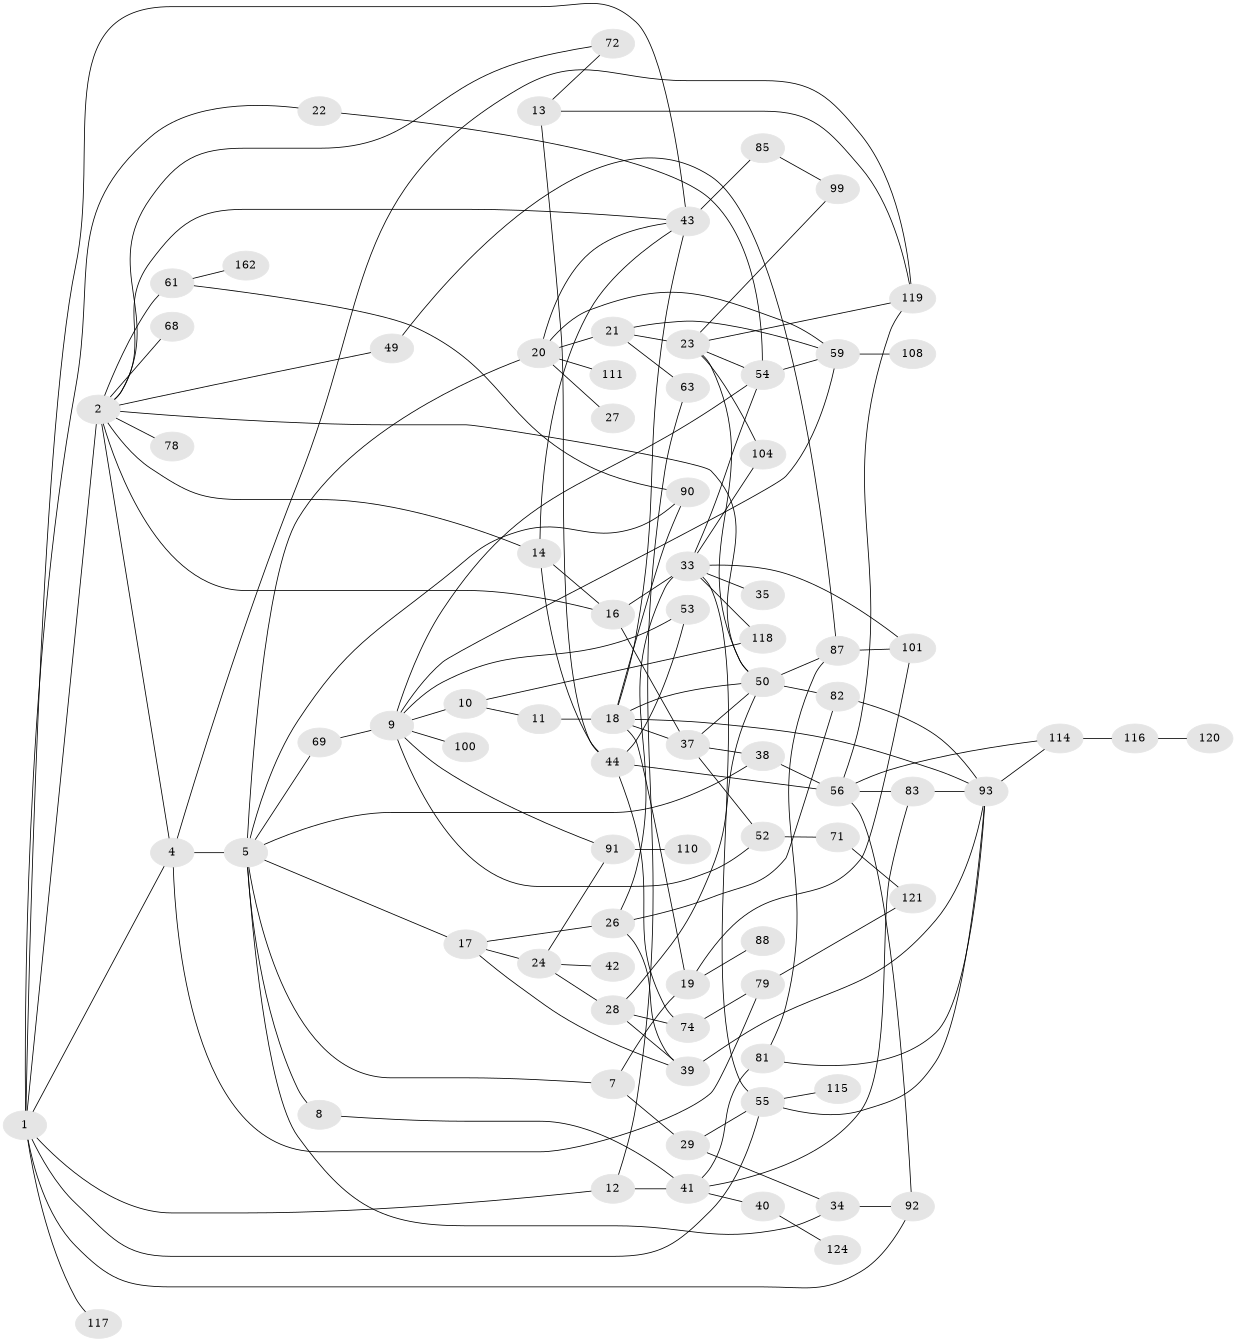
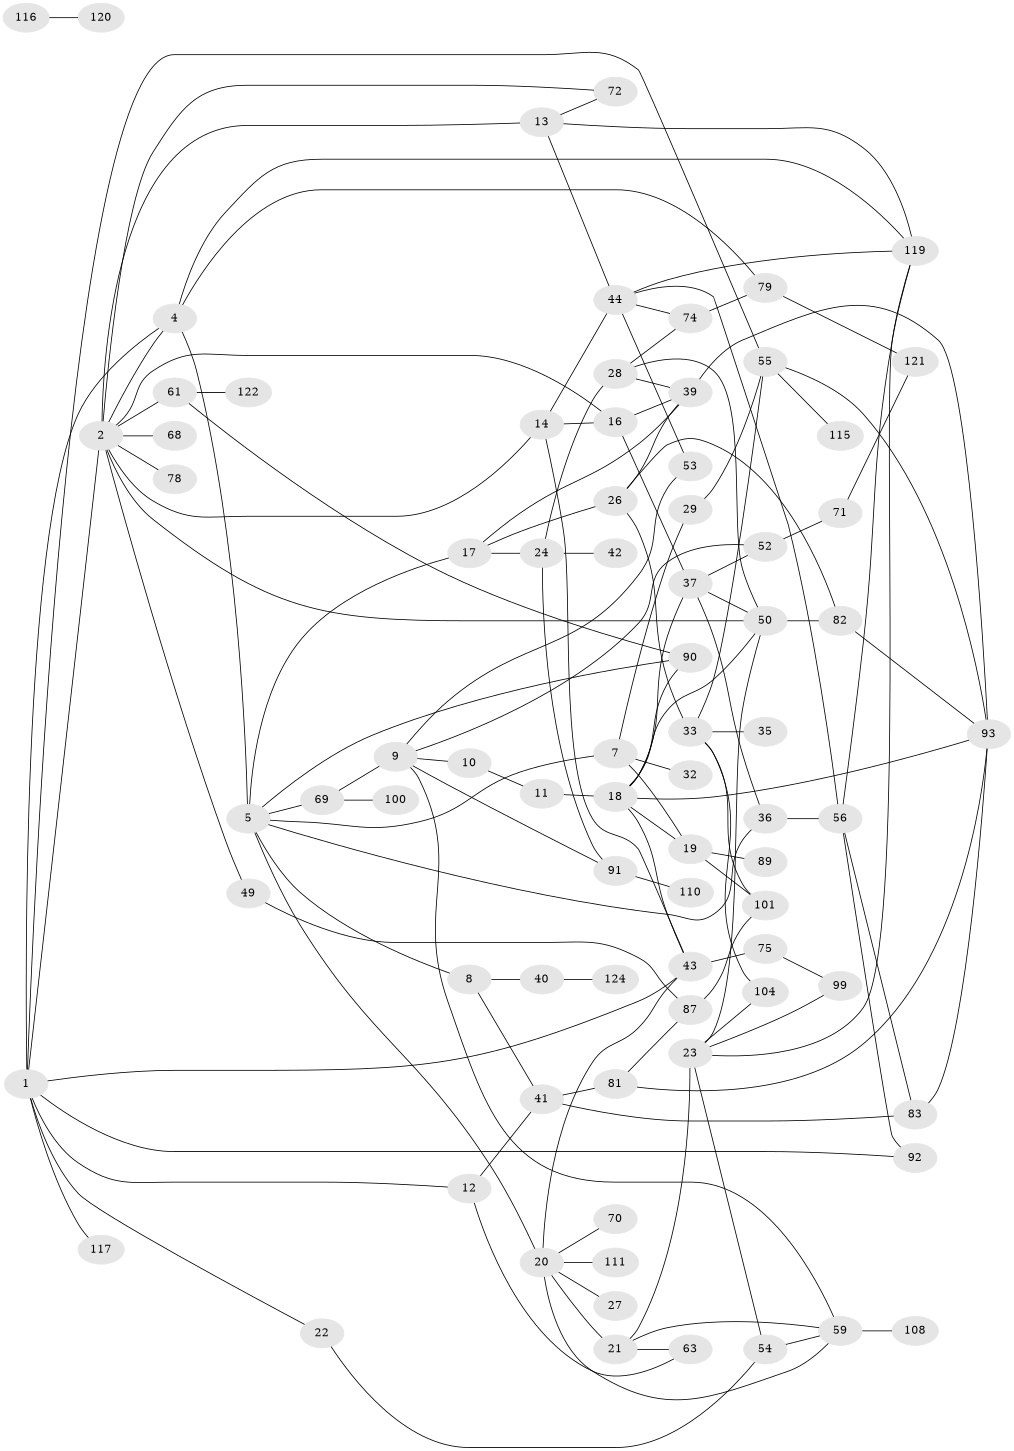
node "85": label "85" -> "75"
edge "43" -- "2": now "13" -- "2"
edge "119" -- "44": added
node "162": label "162" -> "122"
edge "54" -- "33": removed
edge "54" -- "9": removed
edge "33" -- "16": now "39" -- "16"
node "118": removed
edge "87" -- "50": removed
edge "9" -- "100": now "69" -- "100"
node "114": removed
node "38": label "38" -> "36"
node "32": added
node "88": label "88" -> "89"
edge "41" -- "40": now "8" -- "40"
node "34": removed
node "70": added
